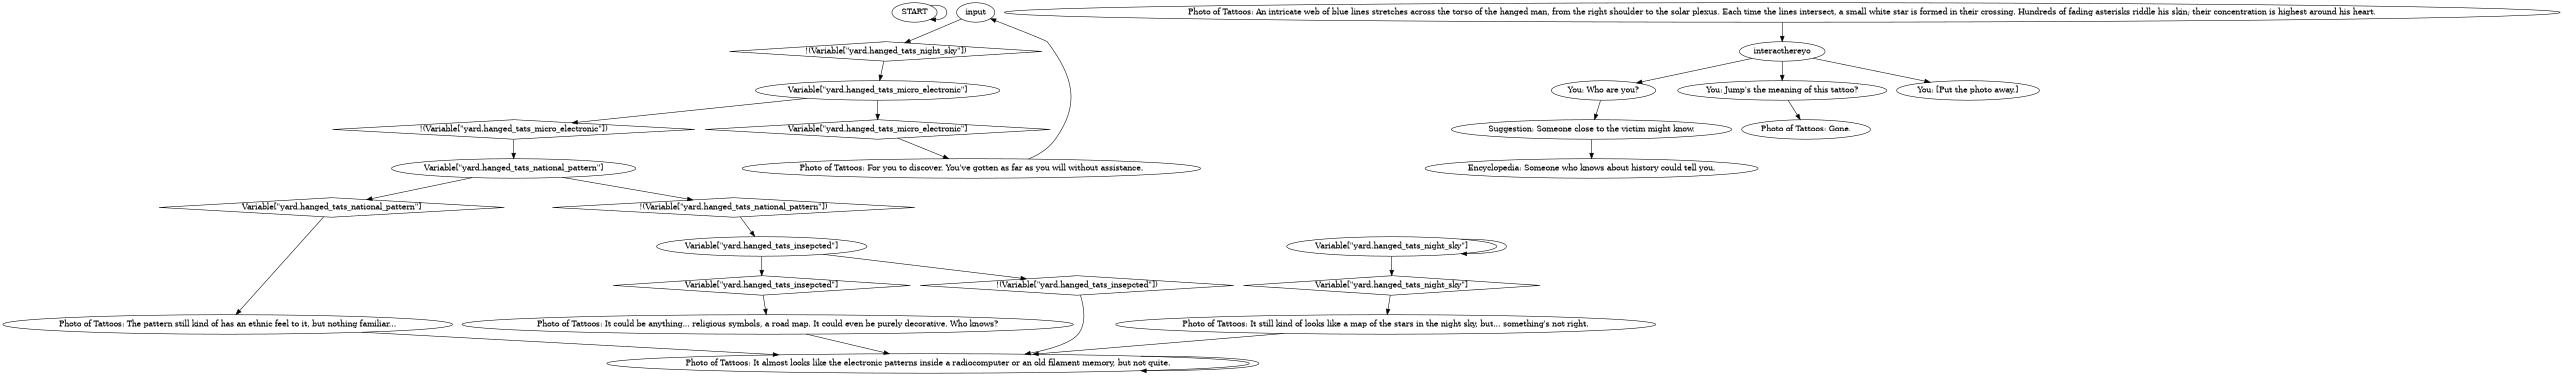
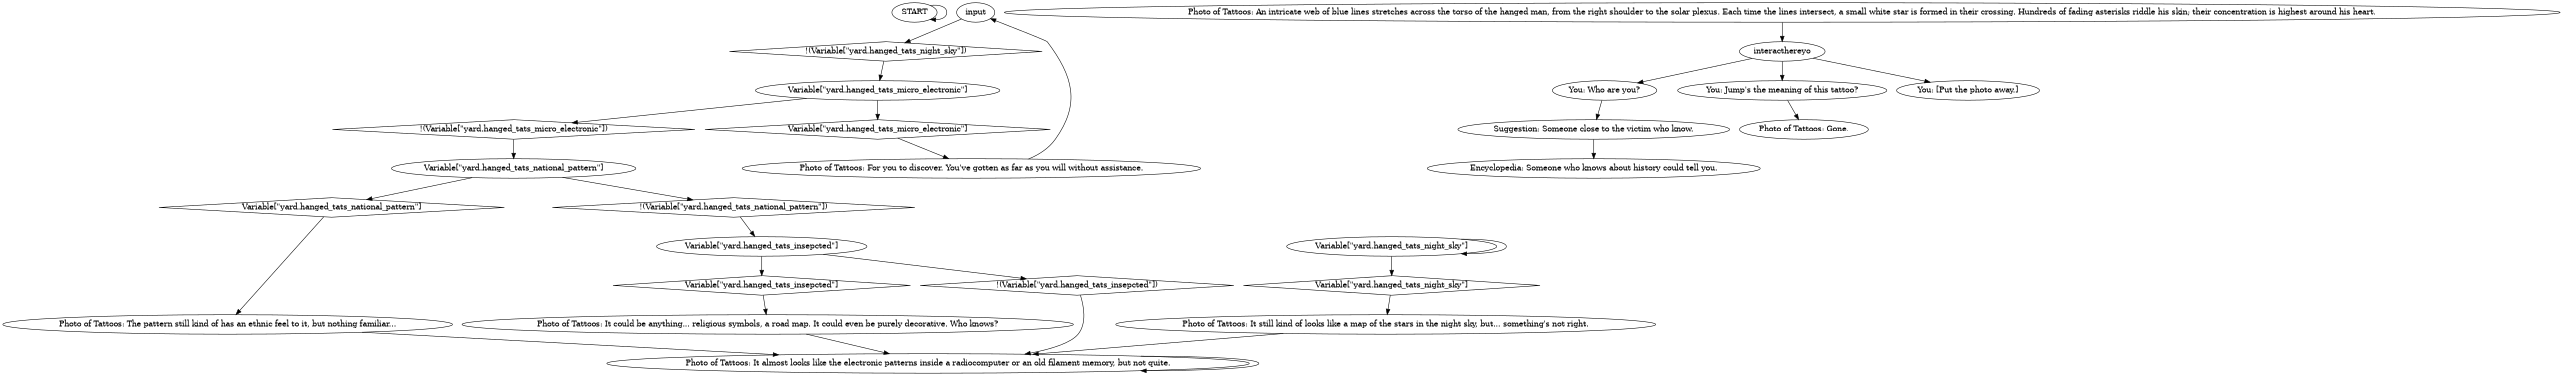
node "Suggestion: Someone close to the victim might know.": label "Suggestion: Someone close to the victim might know." -> "Suggestion: Someone close to the victim who know."
